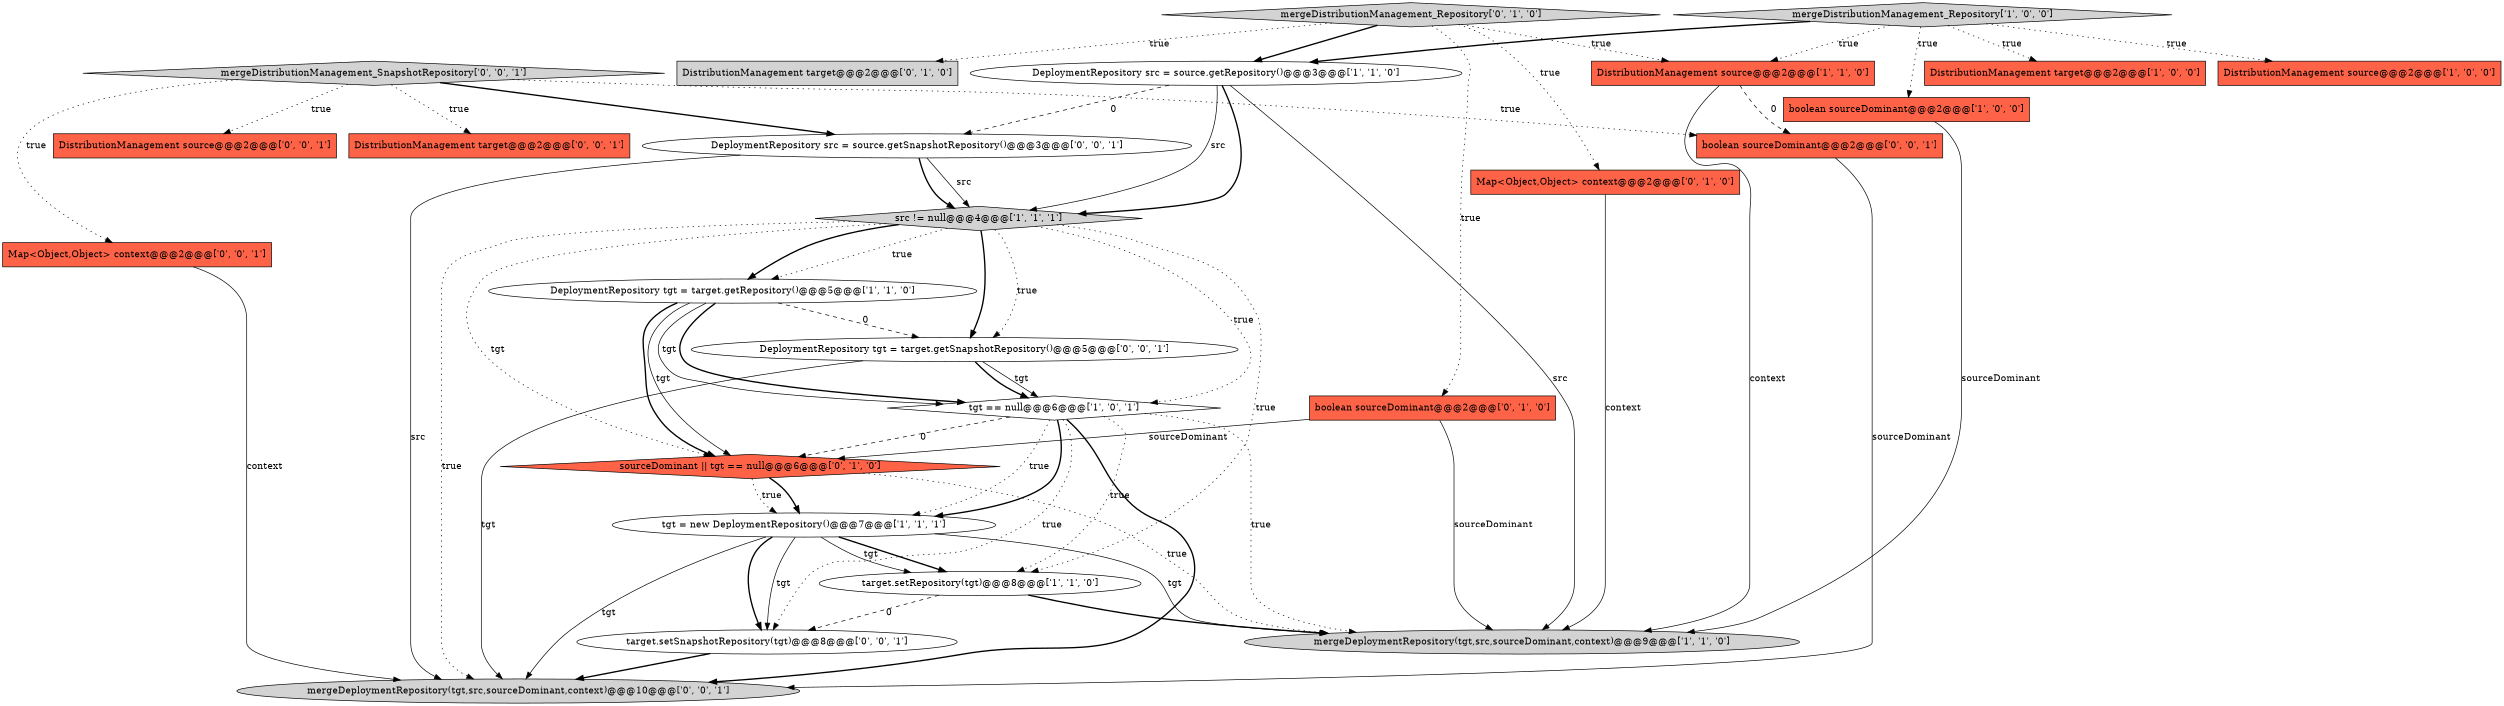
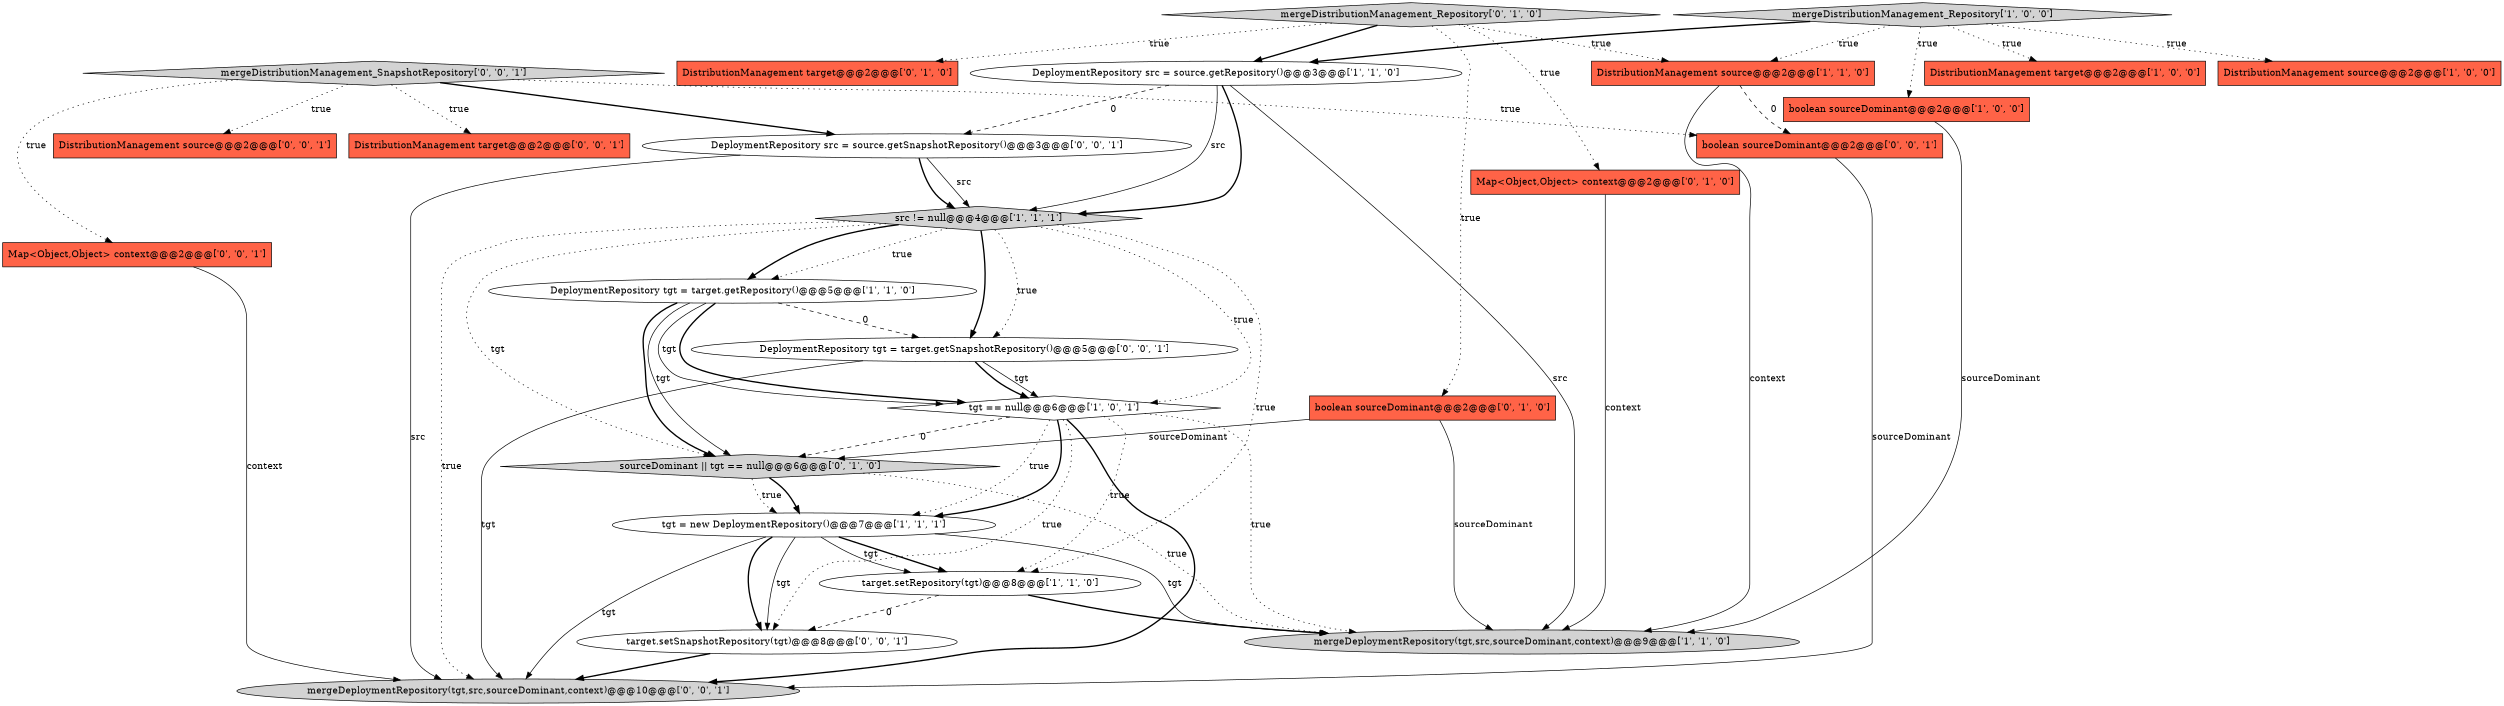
node "DistributionManagement target@@@2@@@['0', '1', '0']": fillcolor lightgray -> tomato
node "sourceDominant || tgt == null@@@6@@@['0', '1', '0']": fillcolor tomato -> lightgray
